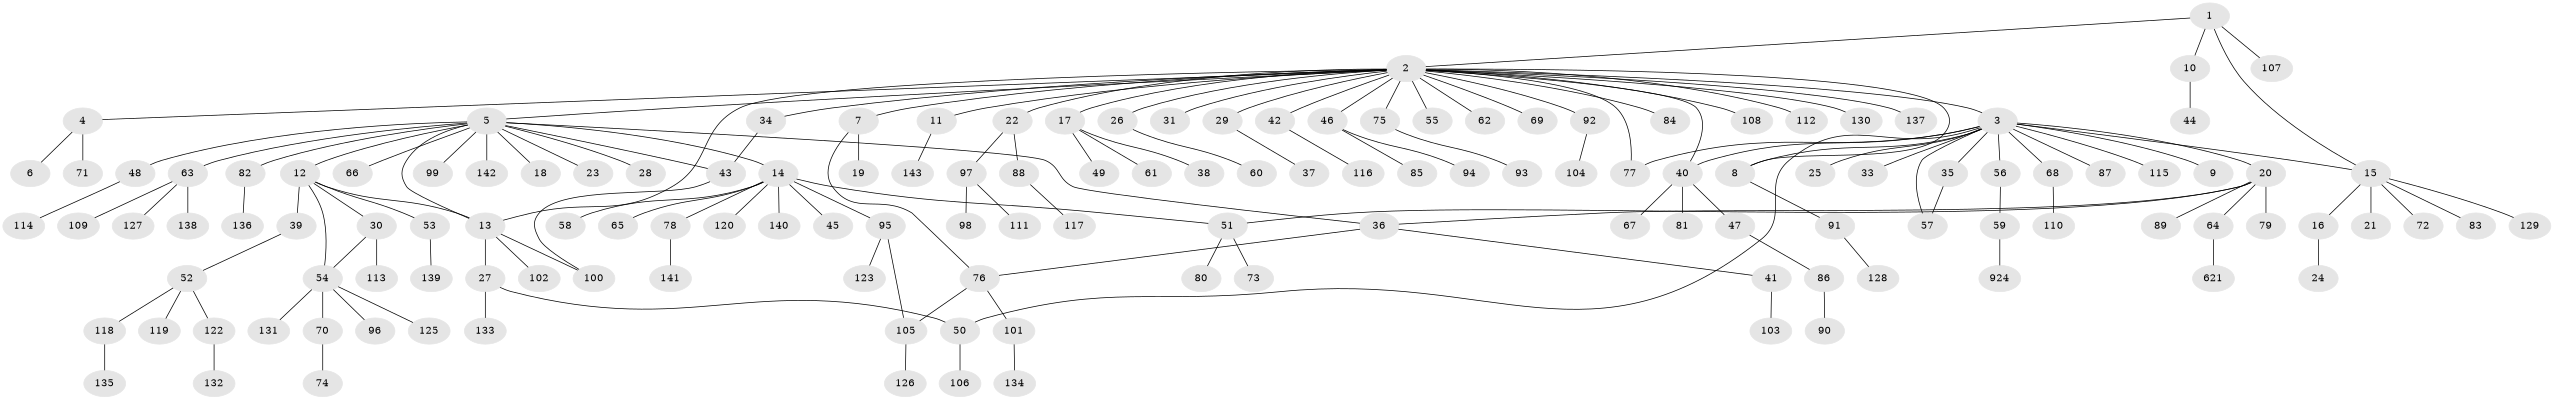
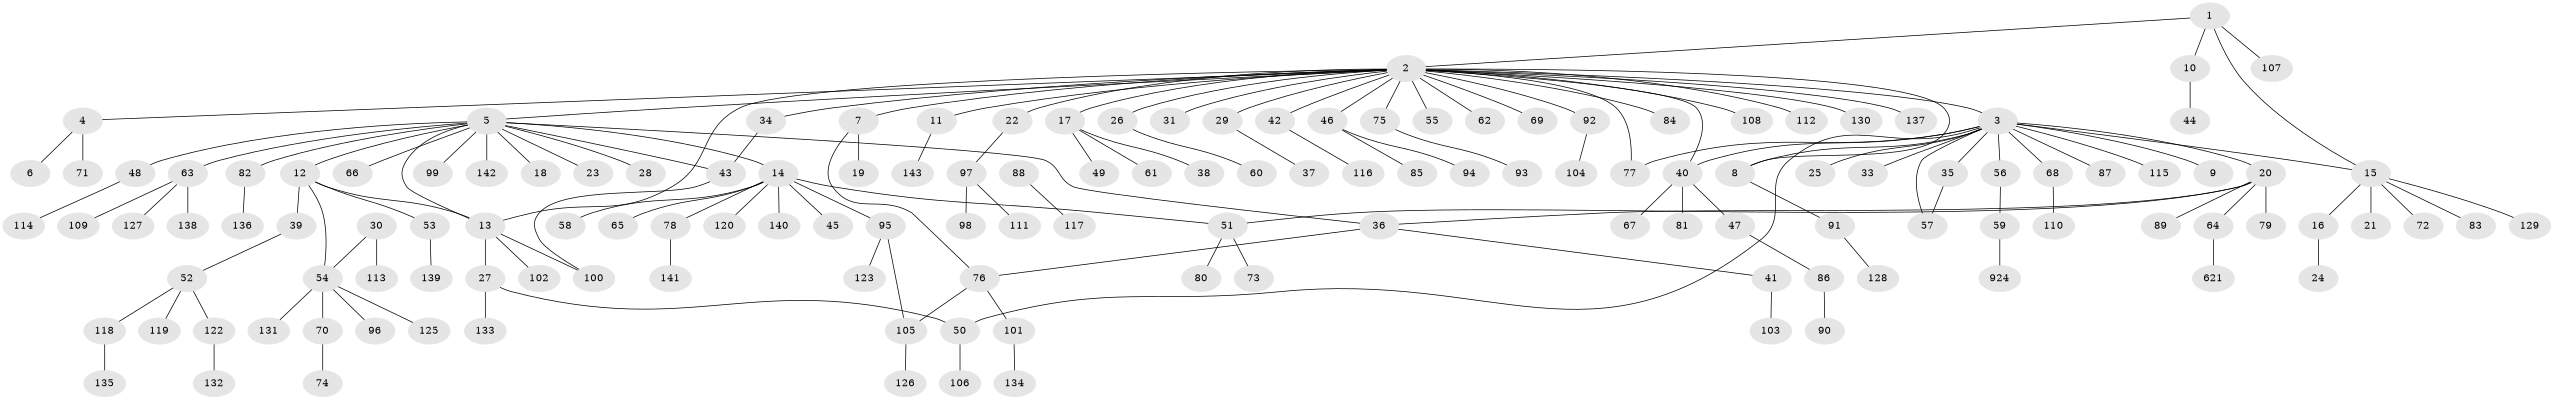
edge "22" -- "88": removed
edge "12" -- "30": removed
